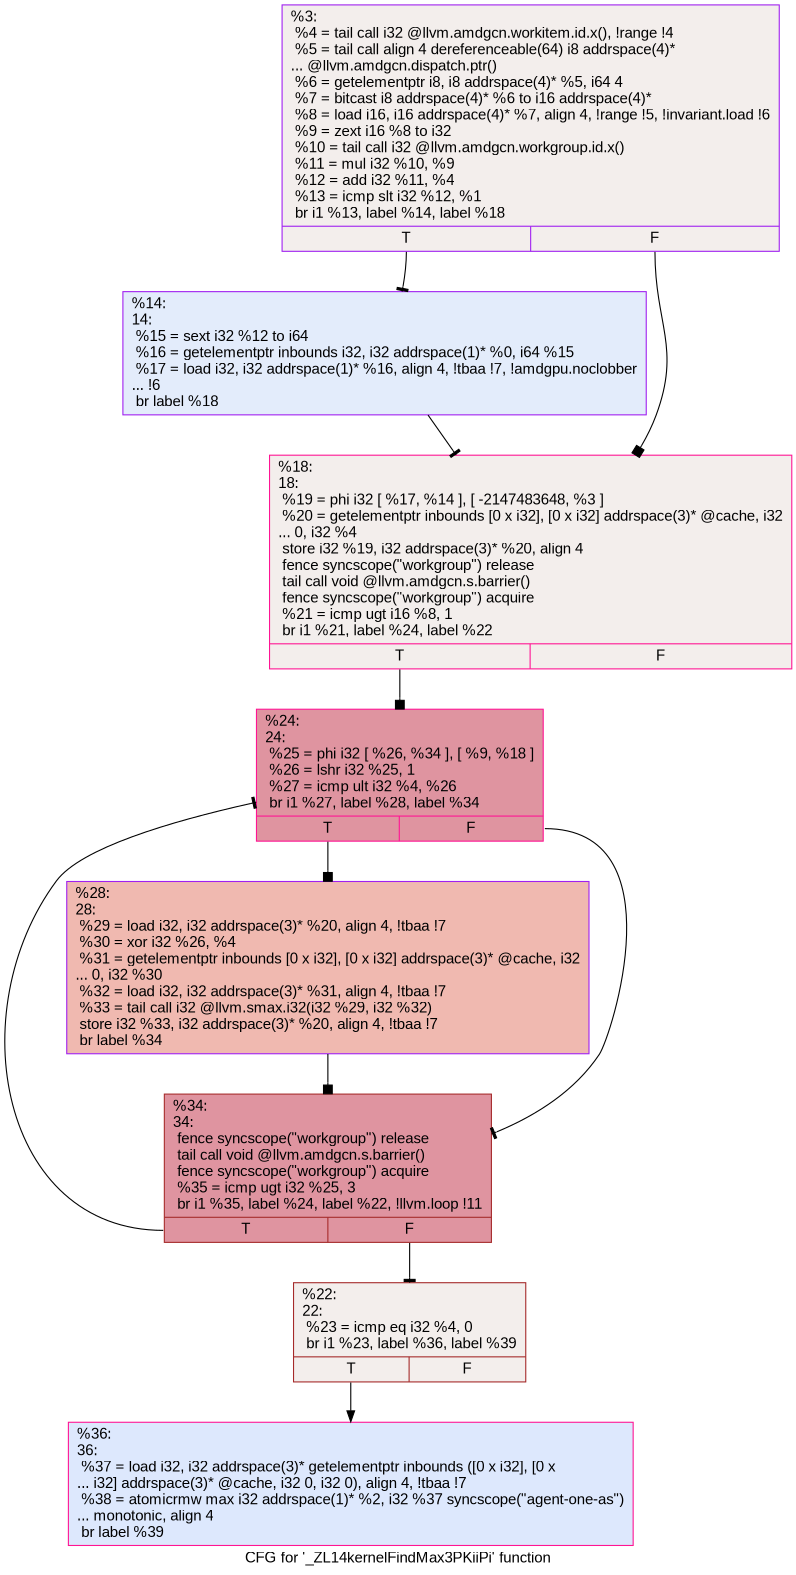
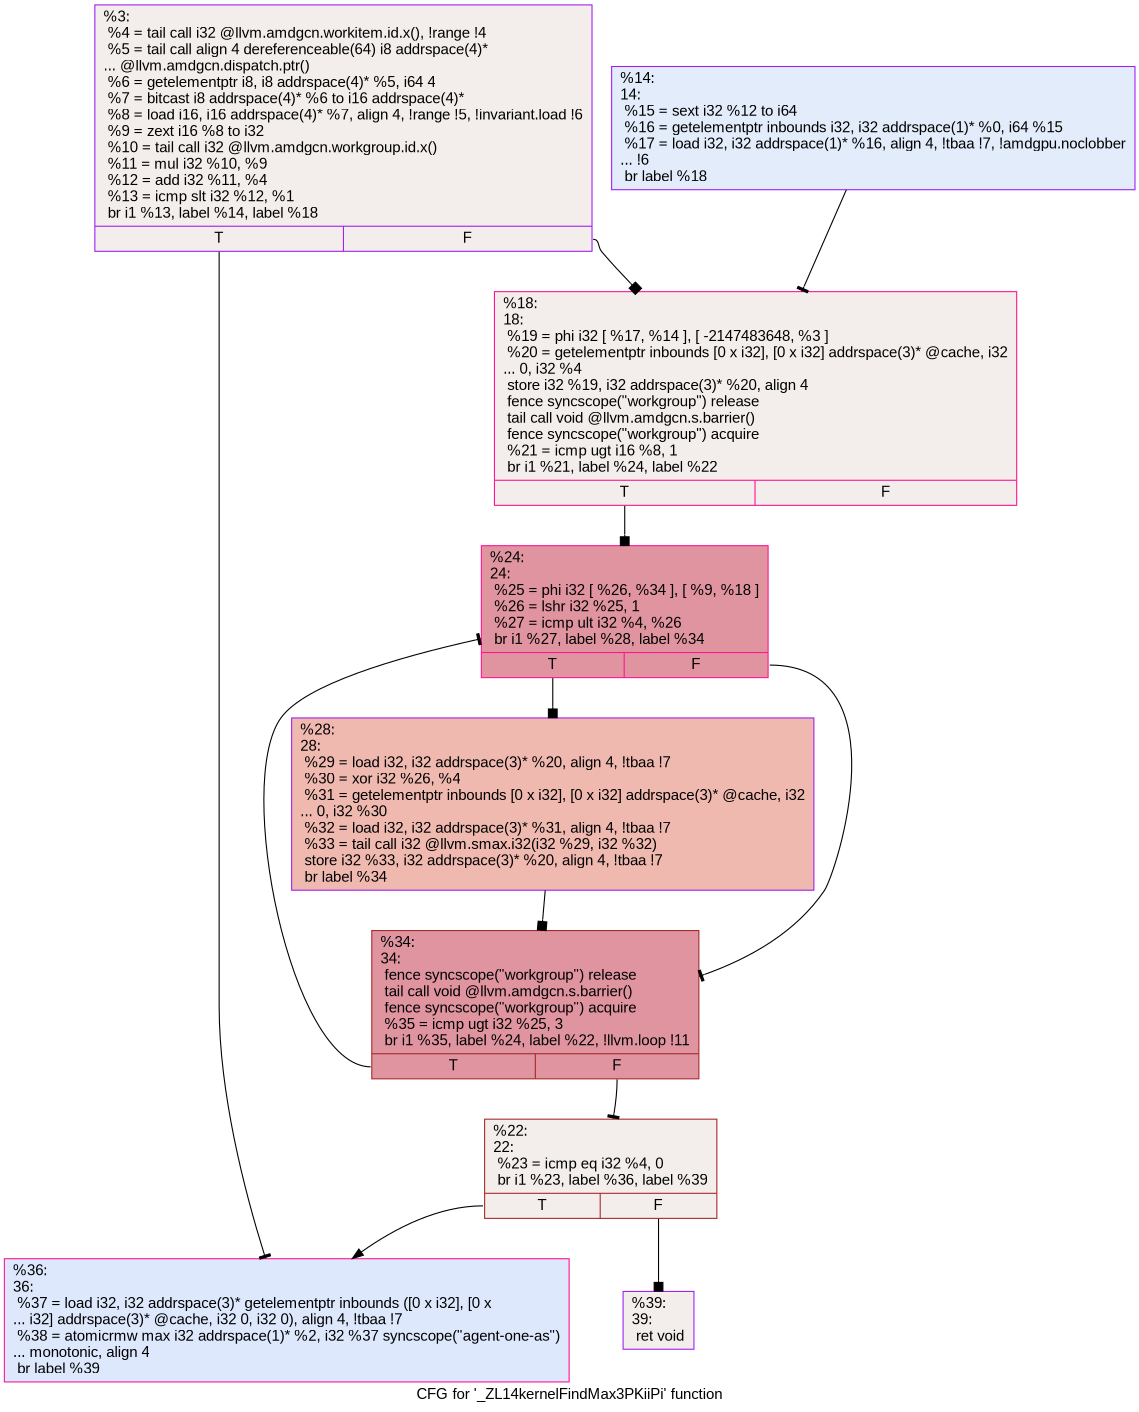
edge "%3:" -> "%14:": now "%3:" -> "%36:"
node "%39:": added
